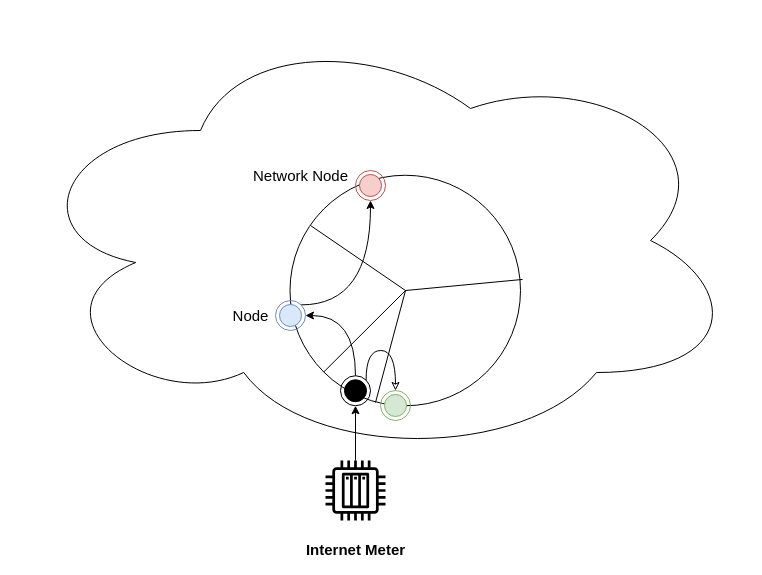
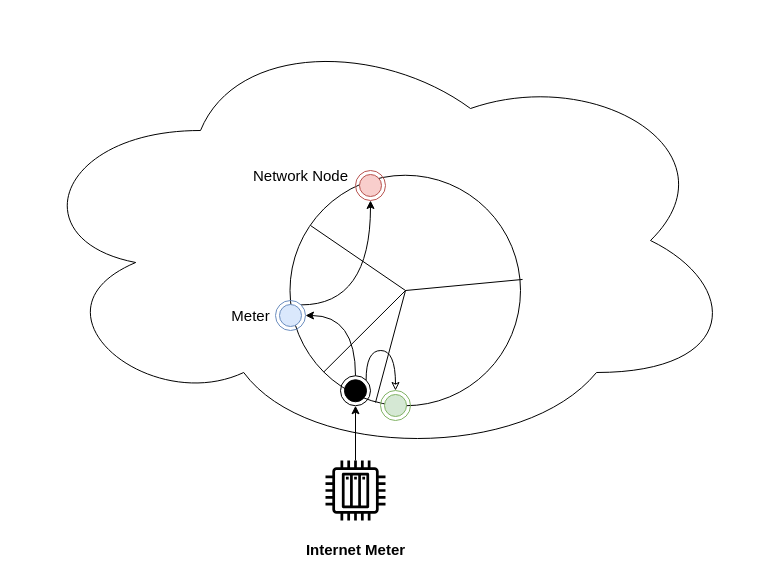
node "Node": label "Node" -> "Meter"
